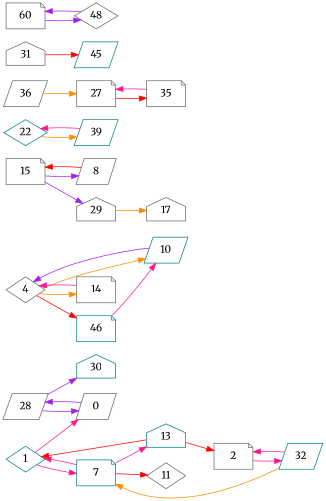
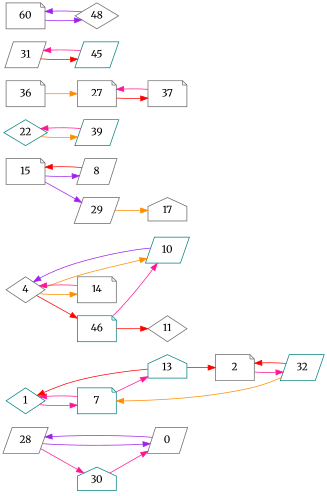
edge "45" -> "31": added
node "31": shape house -> parallelogram
node "36": shape parallelogram -> note
node "35": label "35" -> "37"
node "29": shape house -> parallelogram
edge "28" -> "30": color purple -> deeppink
edge "1" -> "0": now "30" -> "0"
edge "32" -> "2": color deeppink -> red
edge "7" -> "11": now "46" -> "11"
